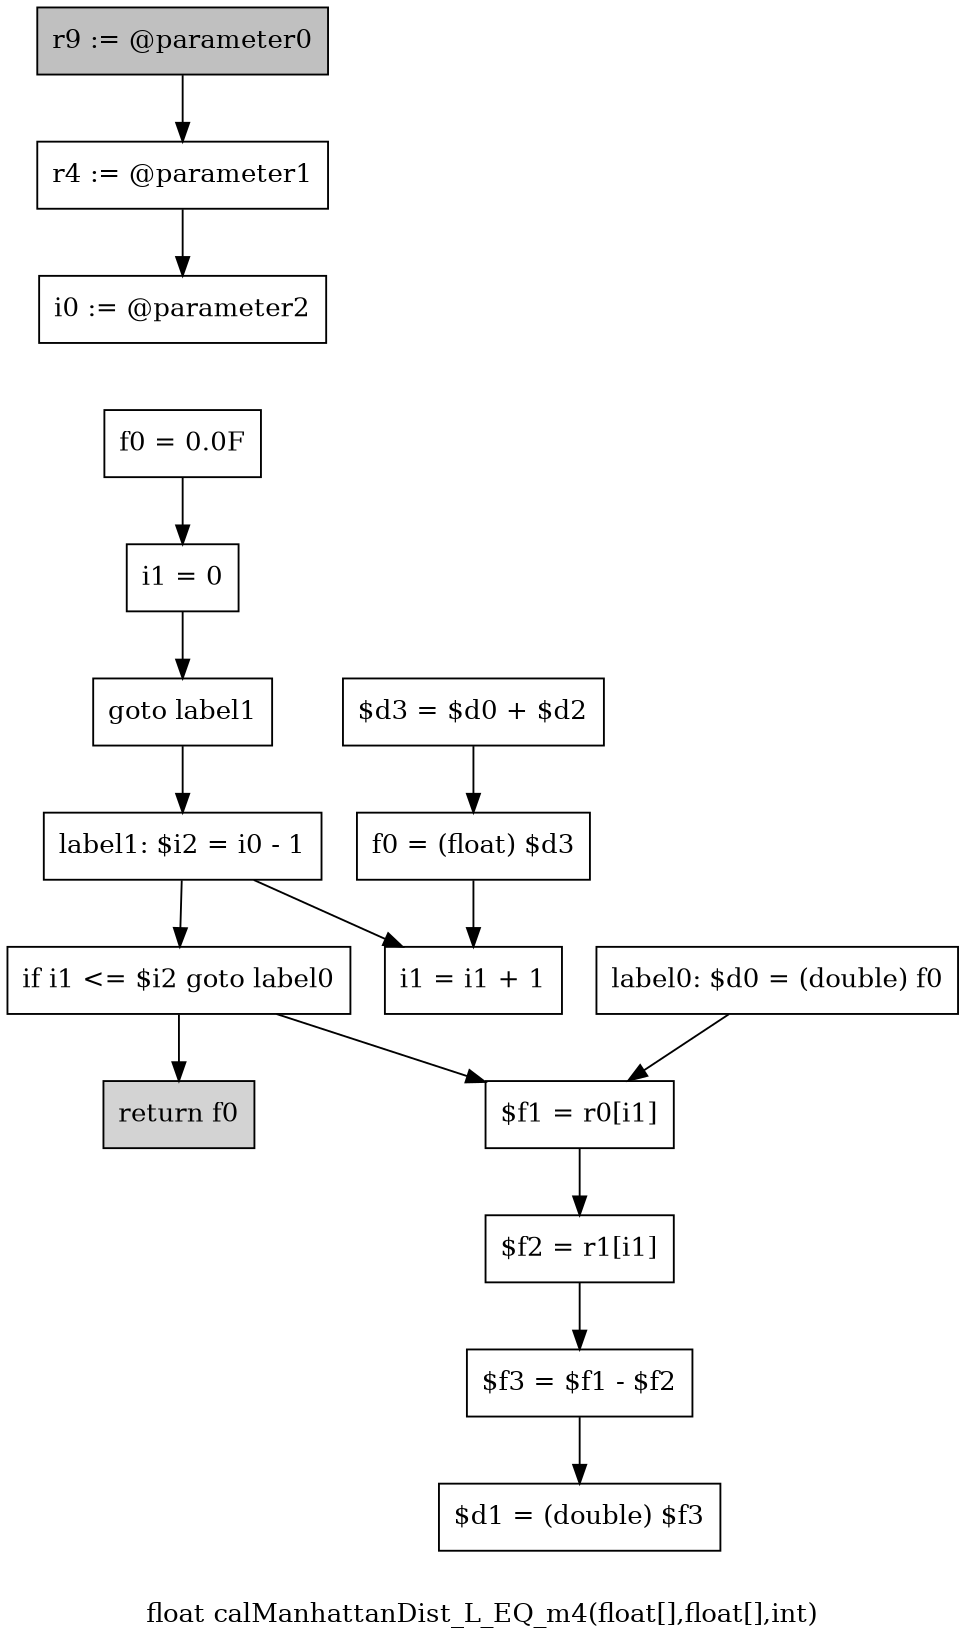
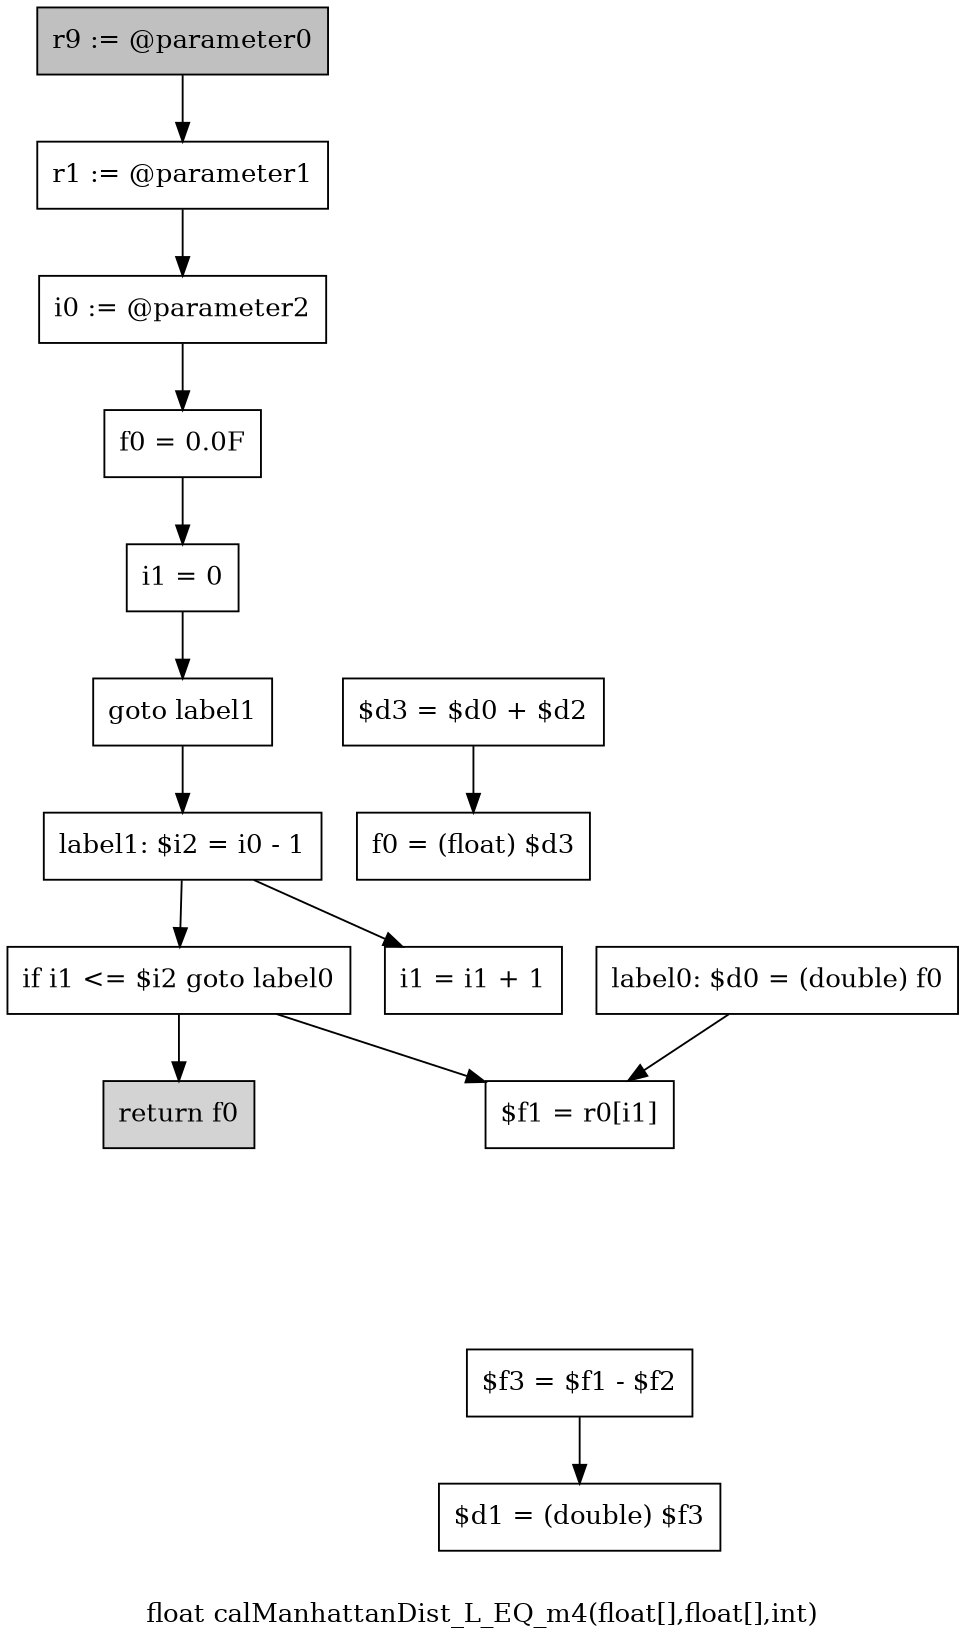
node "r4 := @parameter1": label "r4 := @parameter1" -> "r1 := @parameter1"
edge "i0 := @parameter2" -> "f0 = 0.0F": added
edge "f0 = (float) $d3" -> "i1 = i1 + 1": removed
node "$f2 = r1[i1]": removed
